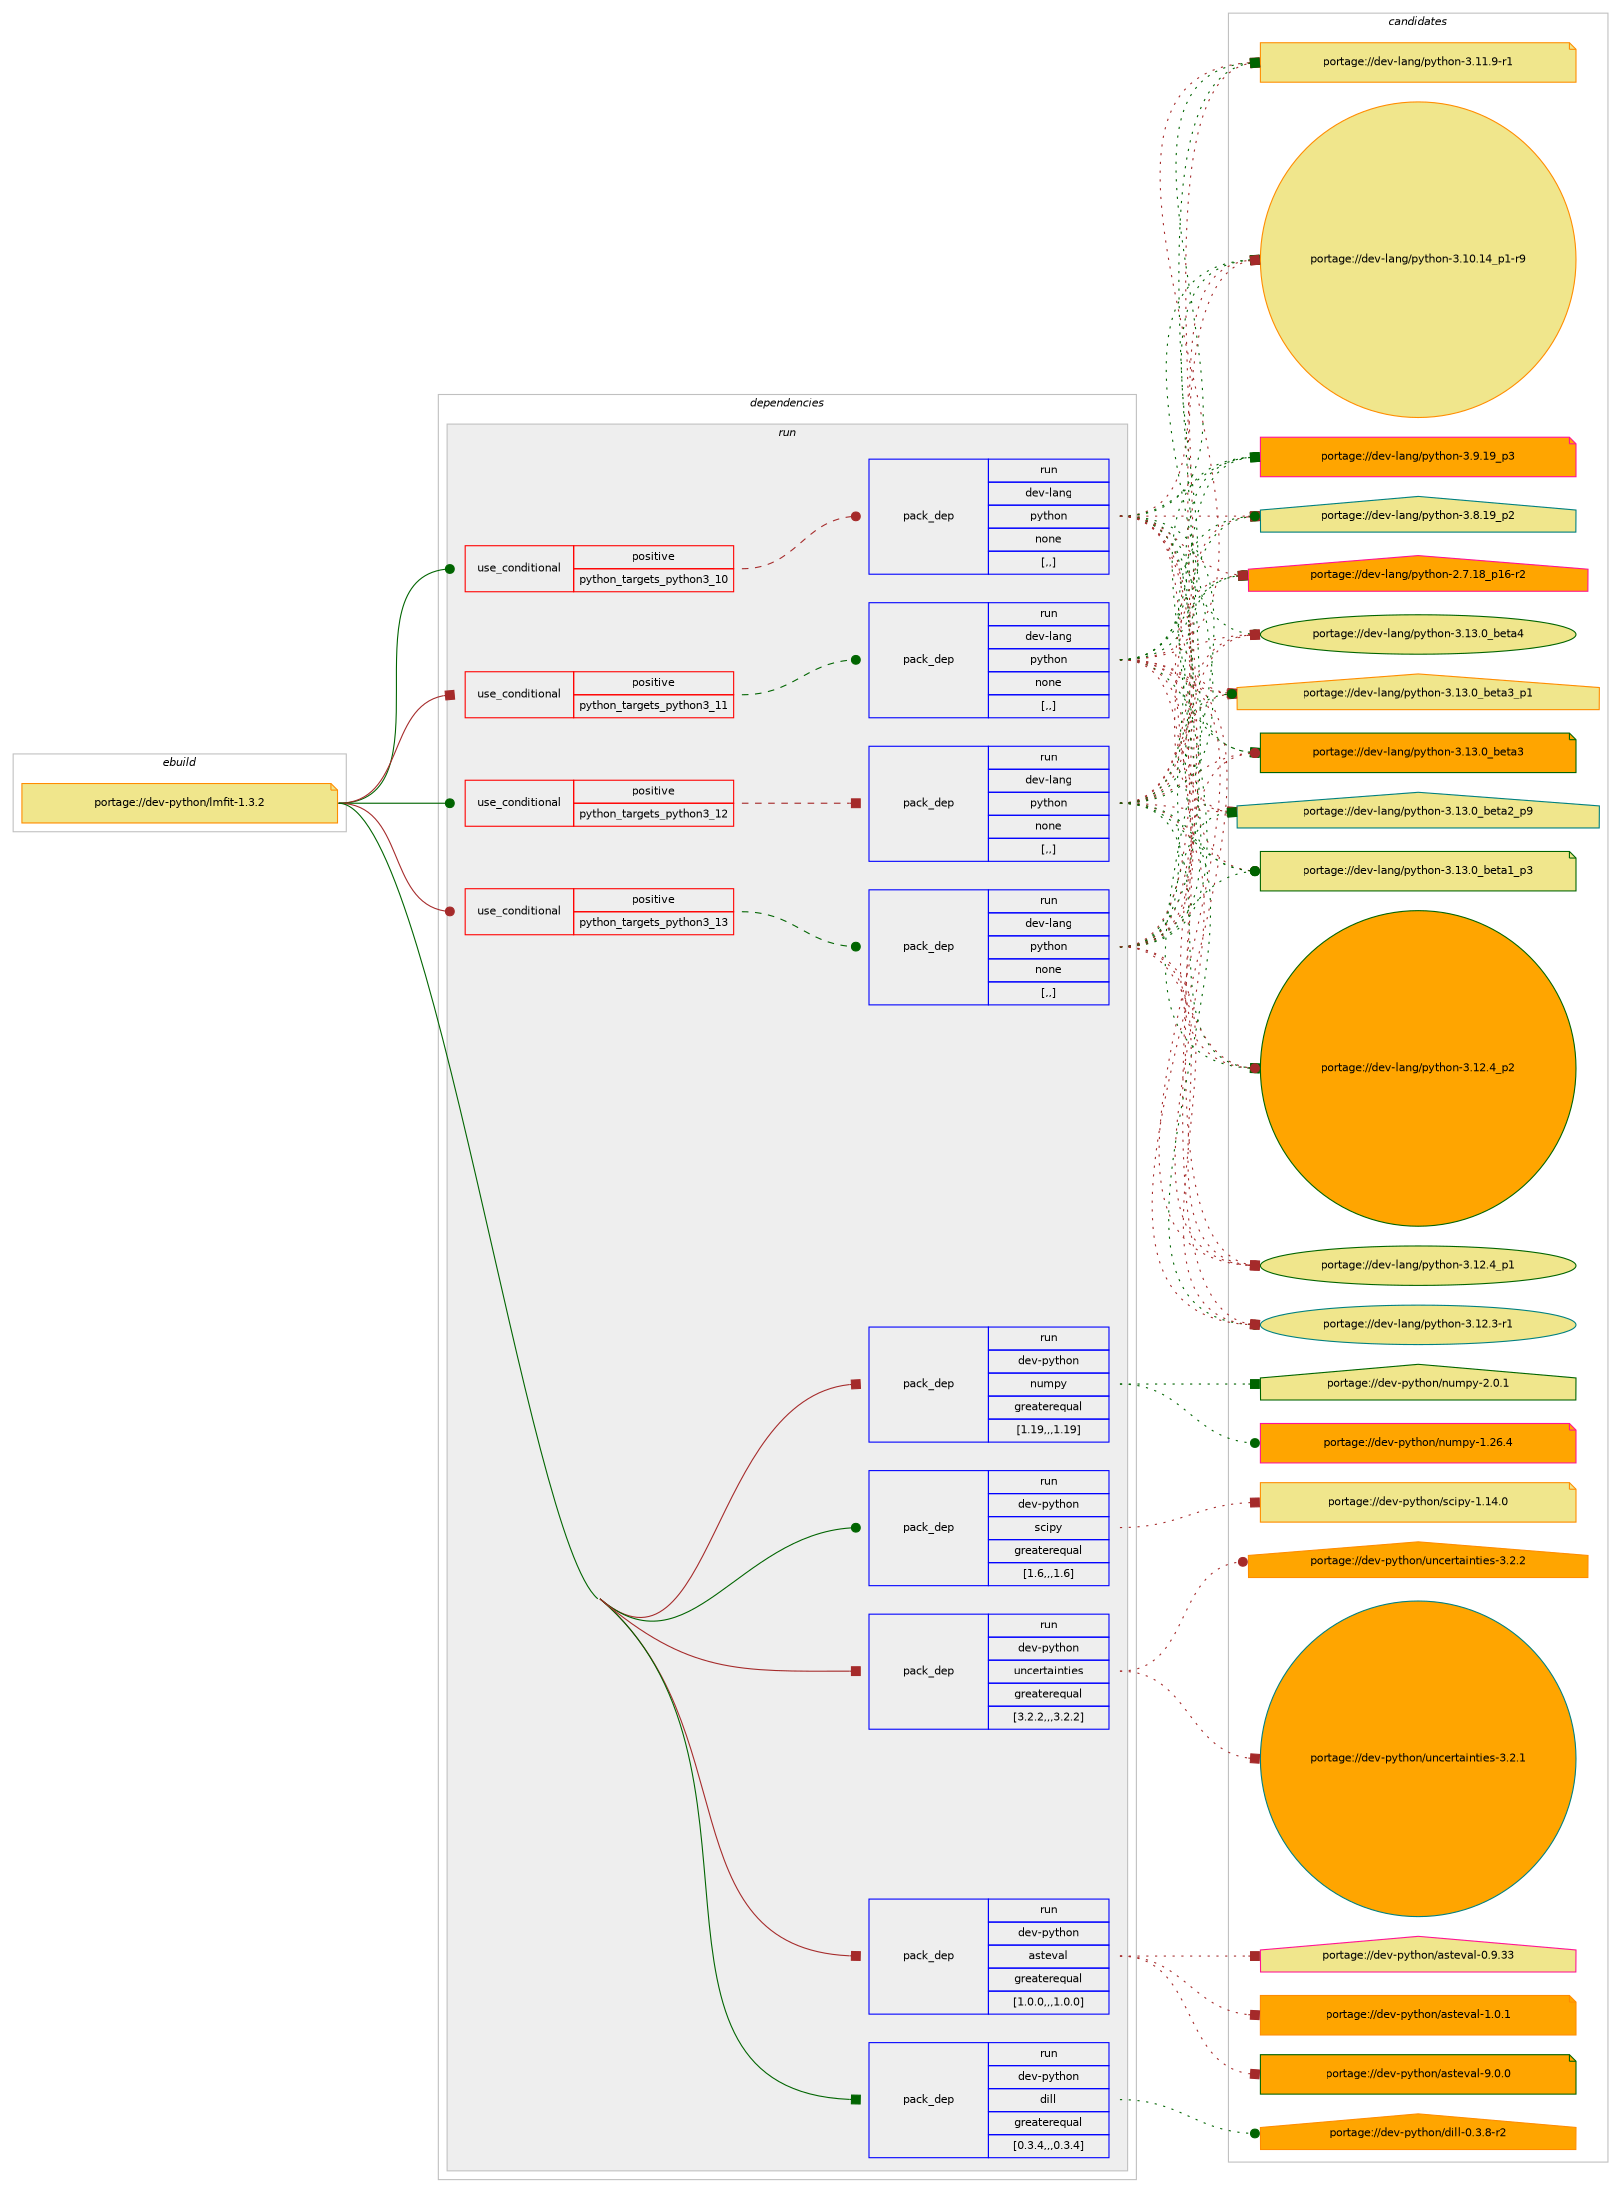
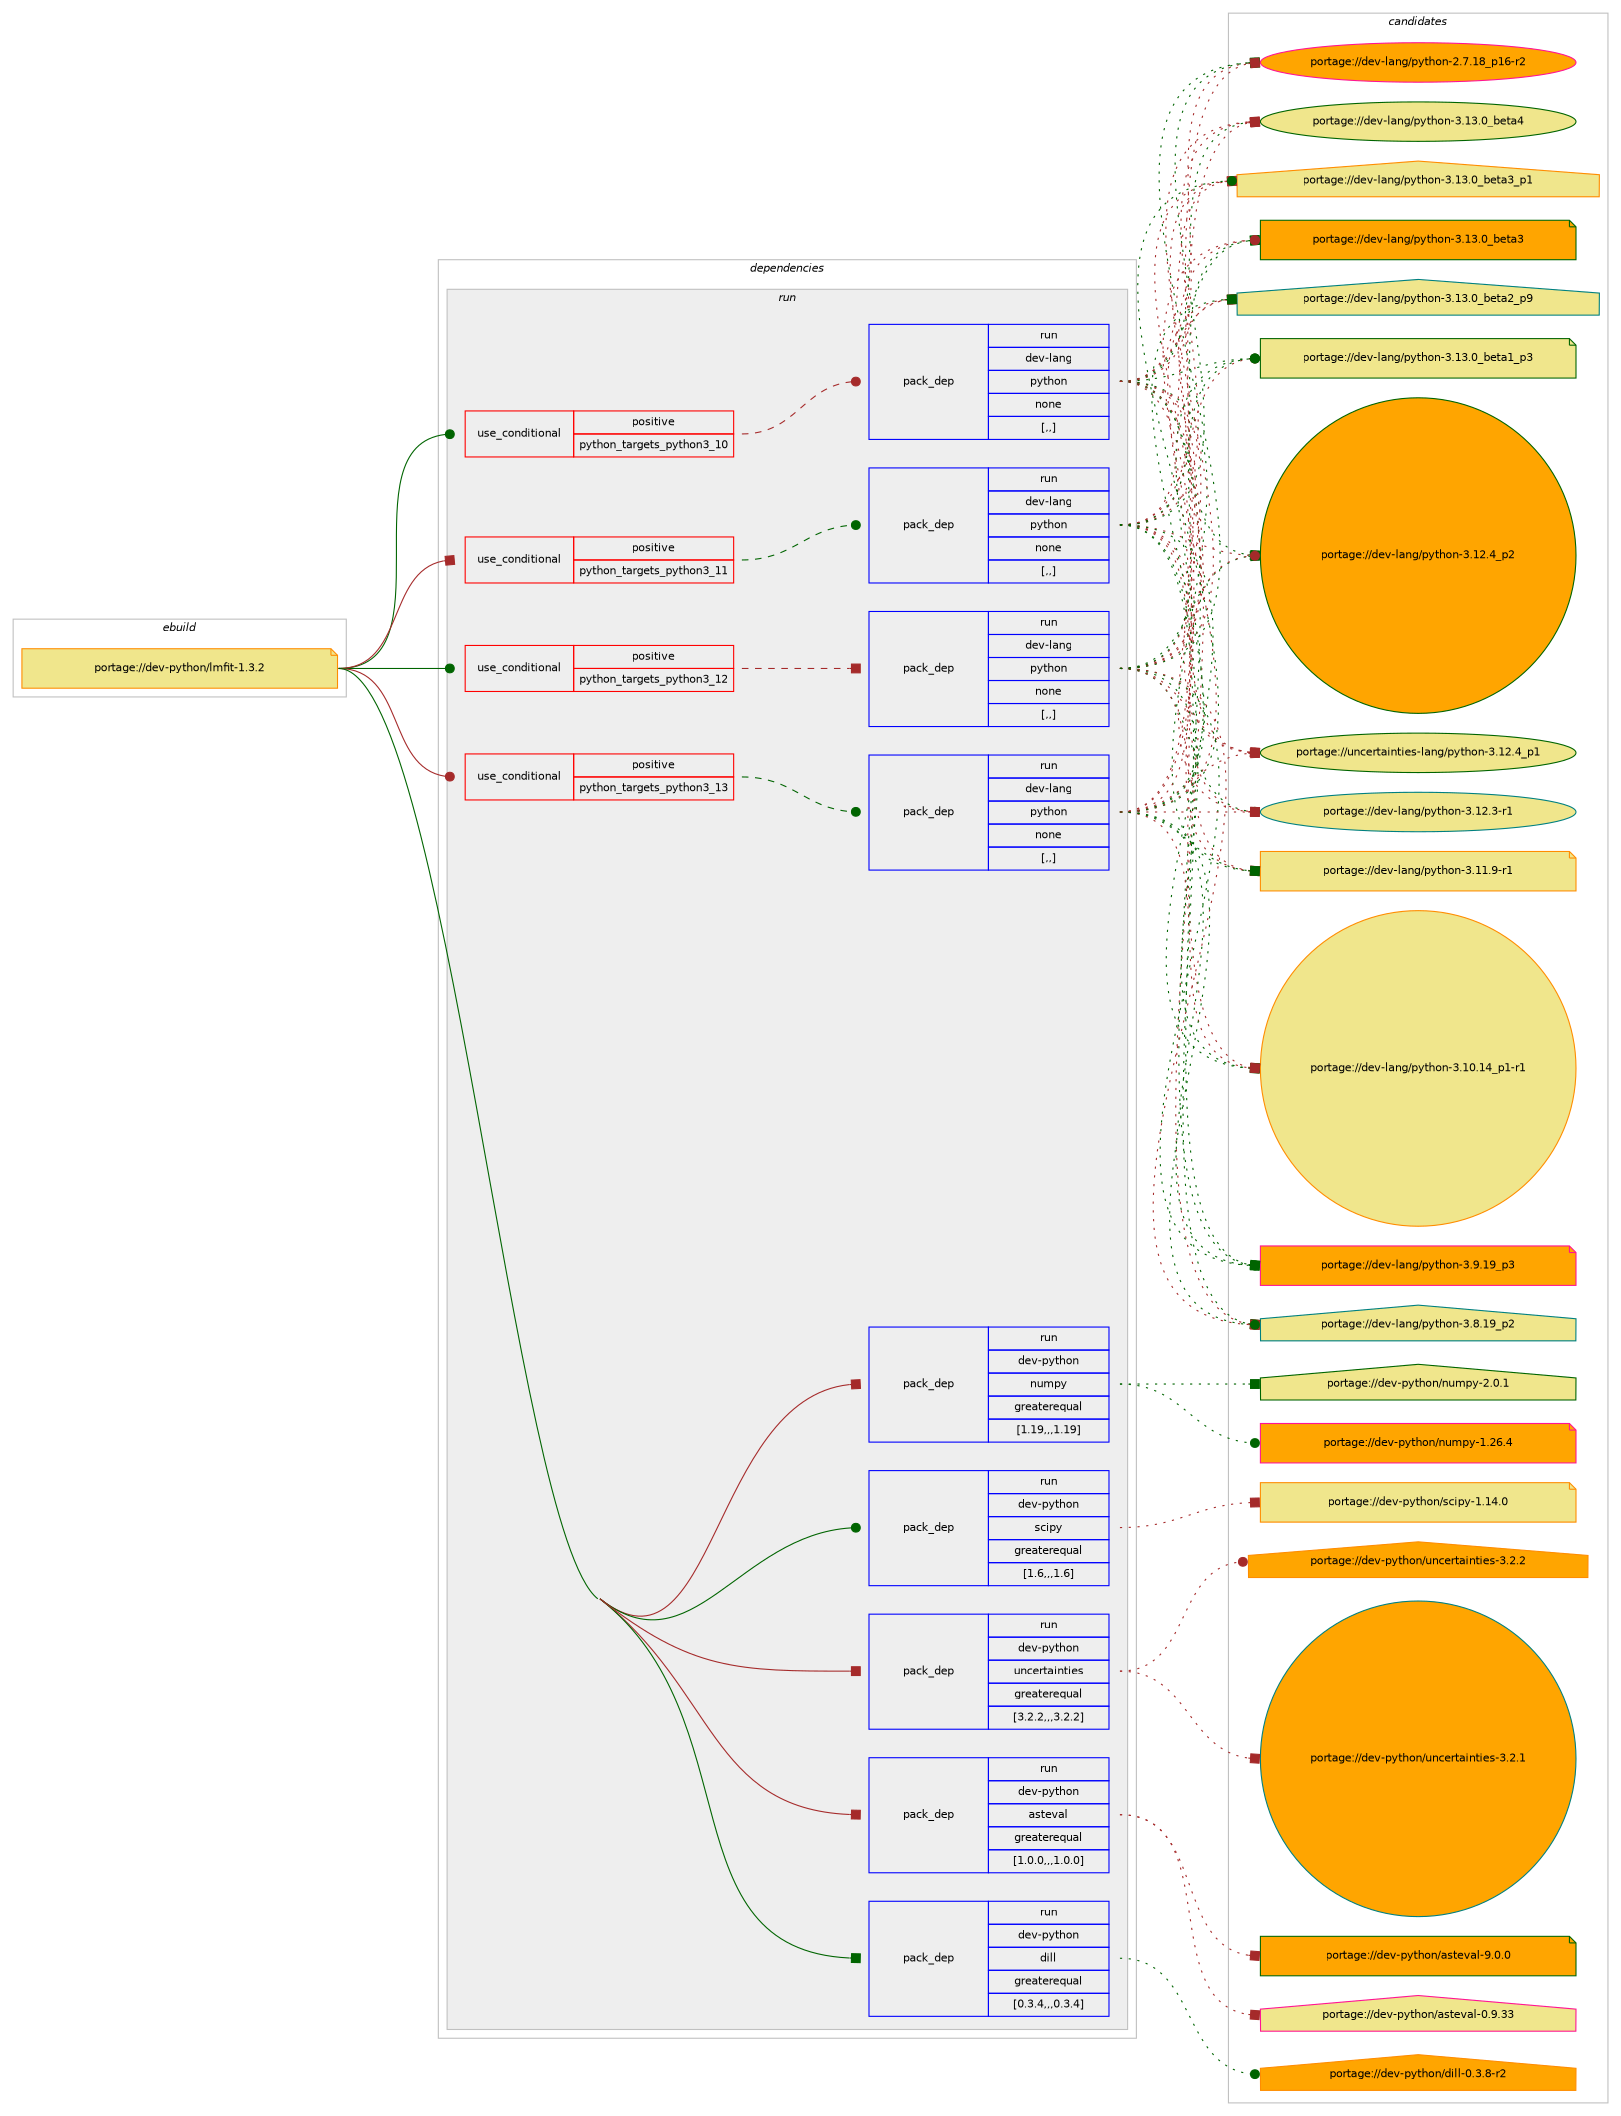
node "portage://dev-lang/python-3.10.14_p1-r9": label "portage://dev-lang/python-3.10.14_p1-r9" -> "portage://dev-lang/python-3.10.14_p1-r1"
node "portage://dev-lang/python-2.7.18_p16-r2": shape house -> ellipse
node "portage://dev-lang/python-3.12.4_p1": label "portage://dev-lang/python-3.12.4_p1" -> "portage://uncertainties-lang/python-3.12.4_p1"
node "portage://dev-python/asteval-1.0.1": removed
